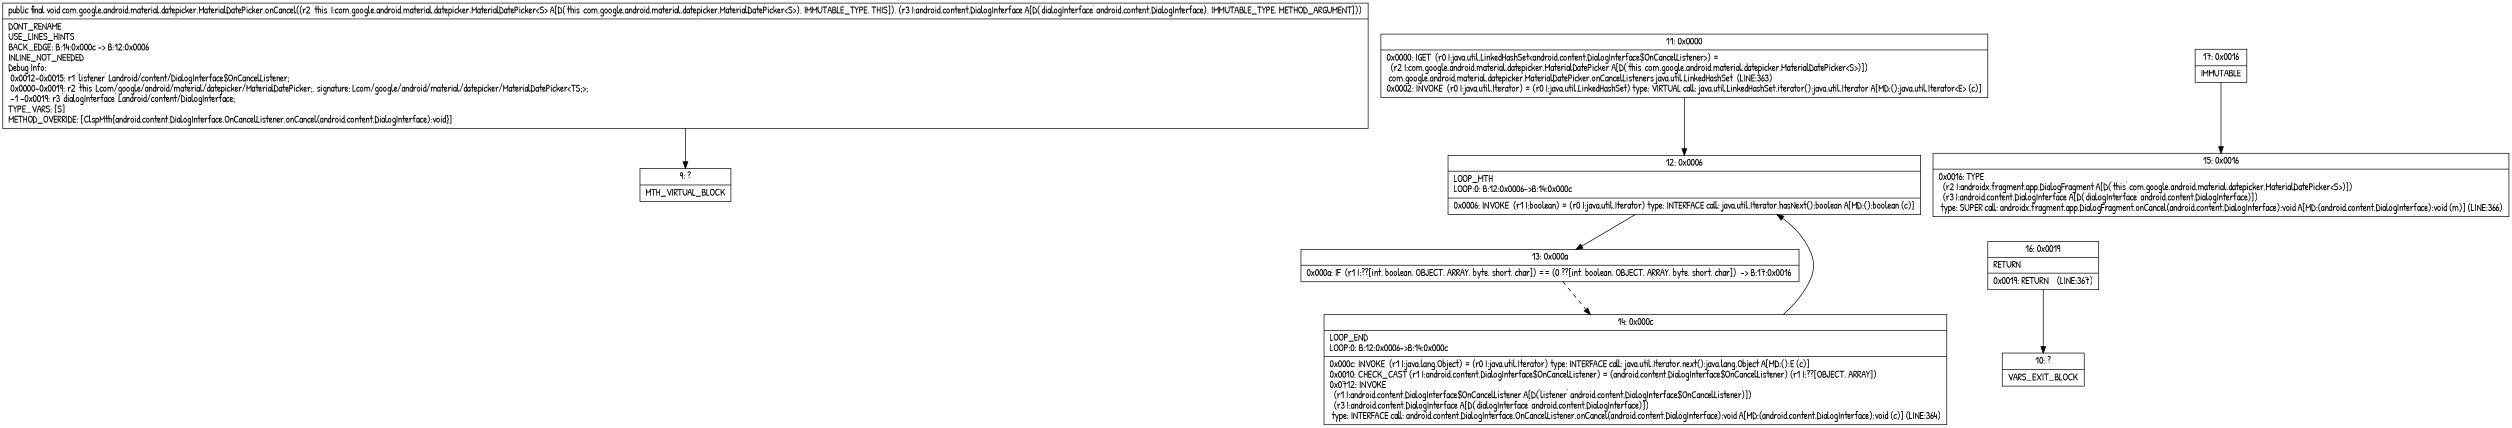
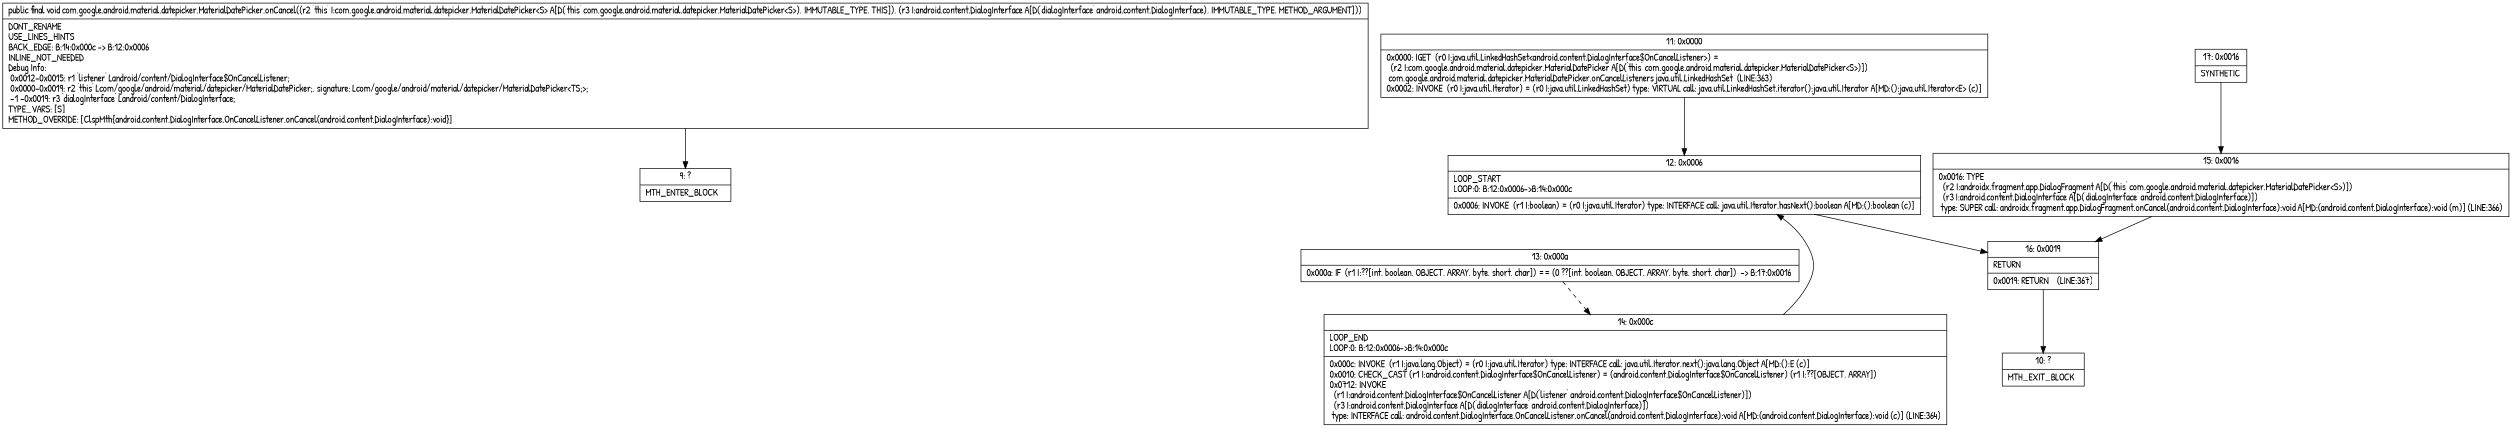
node "17: 0x0016": text "IMMUTABLE" -> "SYNTHETIC"
node "12: 0x0006": text "LOOP_MTH" -> "LOOP_START"
node "9: ?": text "MTH_VIRTUAL_BLOCK" -> "MTH_ENTER_BLOCK"
edge "15: 0x0016" -> "16: 0x0019": added
edge "12: 0x0006" -> "13: 0x000a": now "12: 0x0006" -> "16: 0x0019"
node "10: ?": text "VARS_EXIT_BLOCK" -> "MTH_EXIT_BLOCK"
